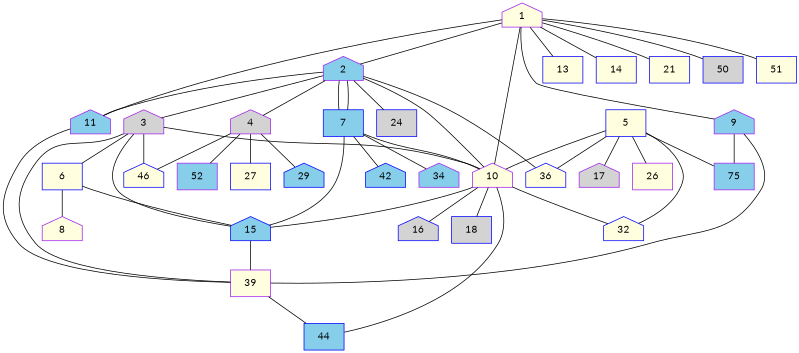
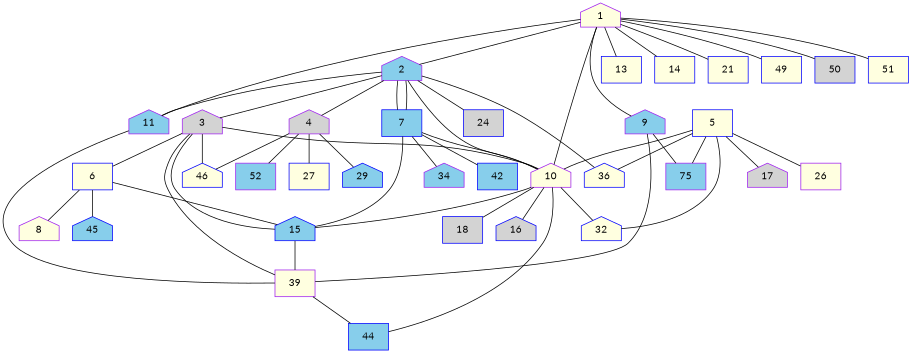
node "49": added
node "42": shape house -> box
node "45": added
